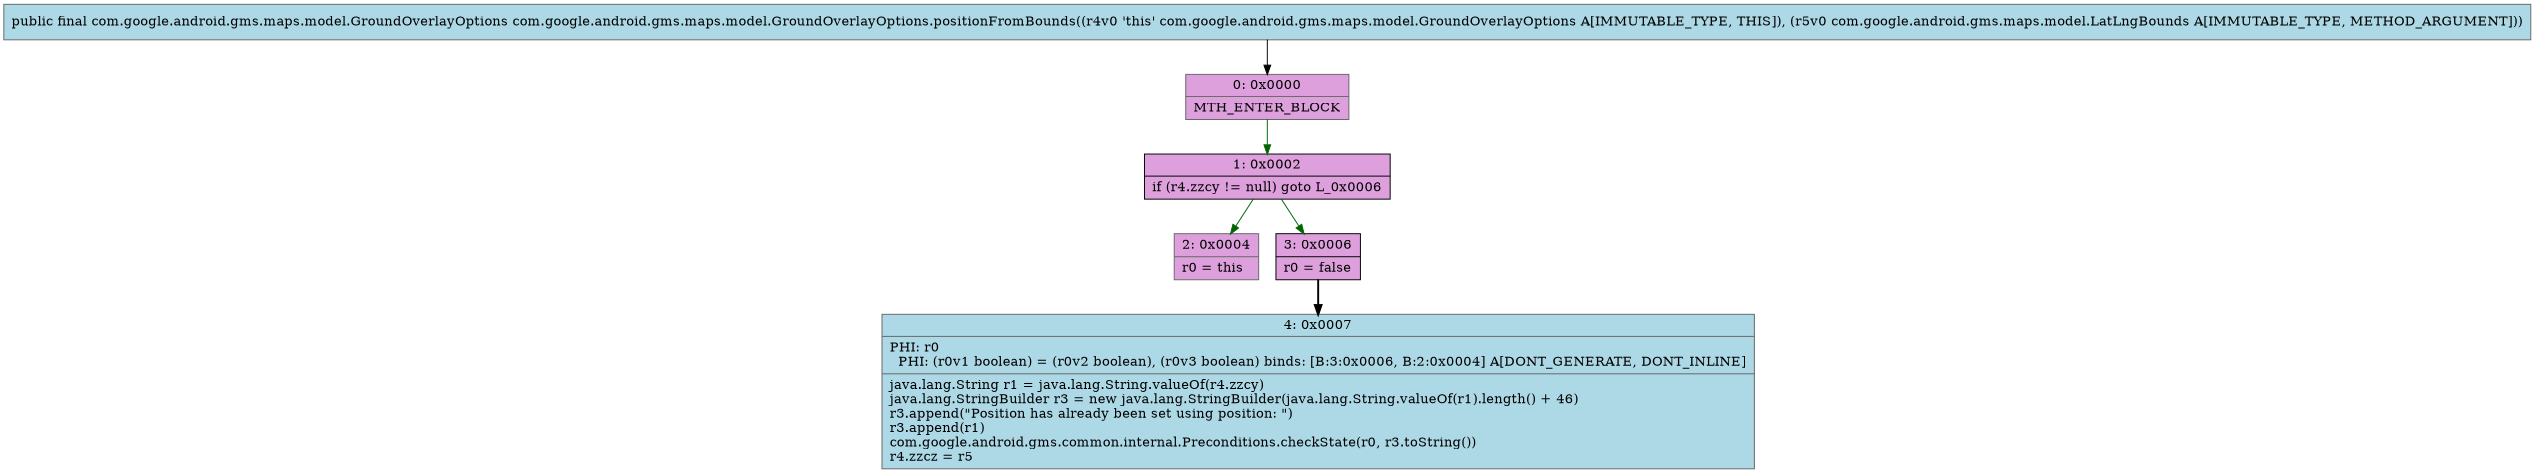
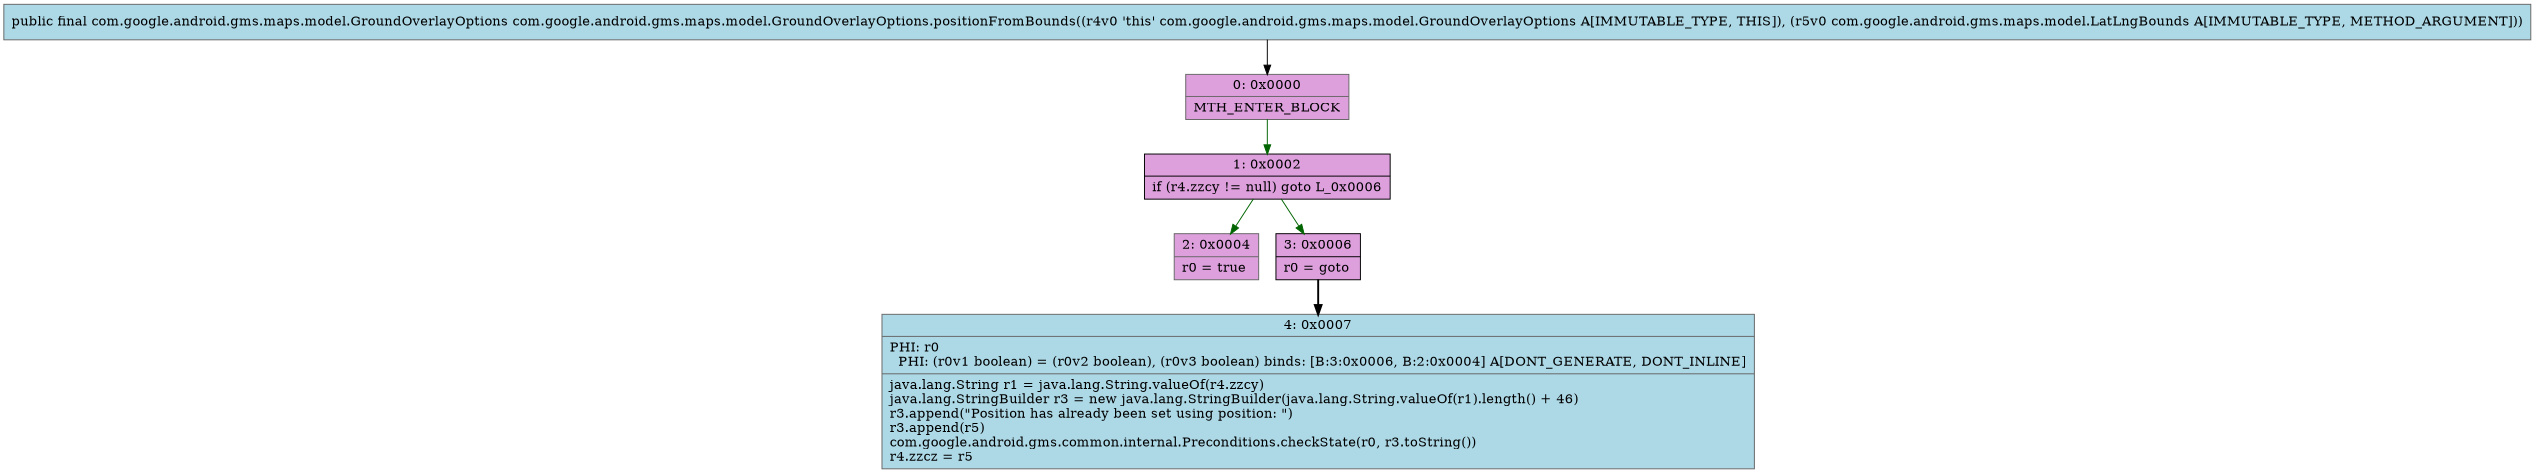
node "2: 0x0004": text "r0 = this" -> "r0 = true"
node "3: 0x0006": text "r0 = false" -> "r0 = goto"
node "4: 0x0007": text "r3.append(r1)" -> "r3.append(r5)"
